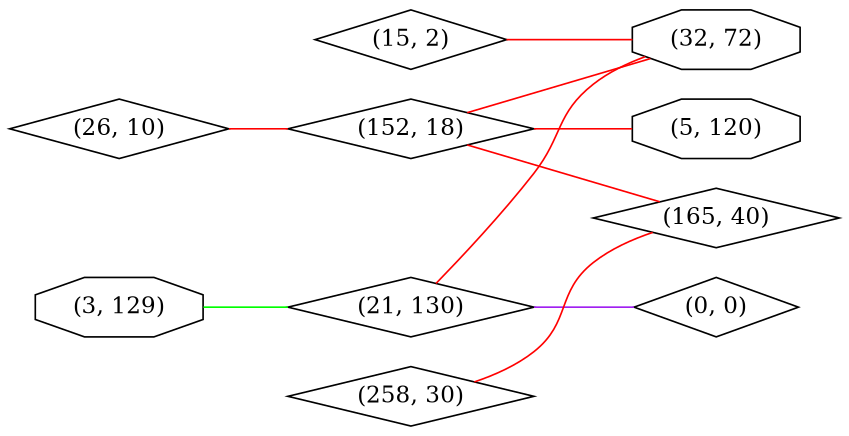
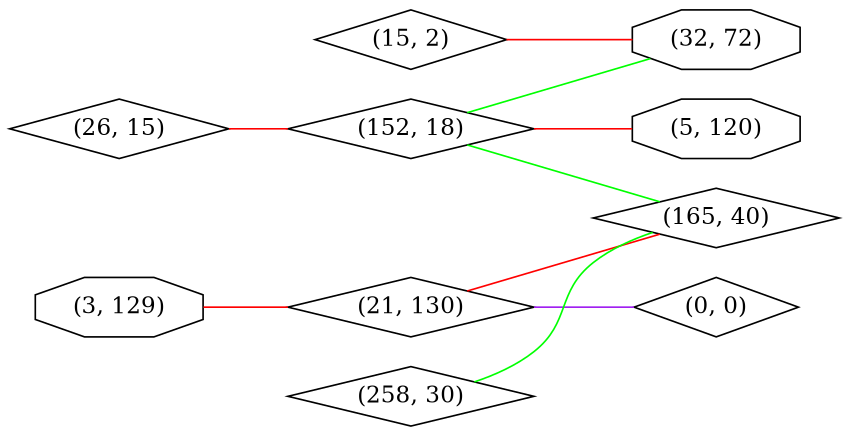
edge "(32, 72)" -- "(152, 18)": color red -> green
node "(26, 10)": label "(26, 10)" -> "(26, 15)"
edge "(152, 18)" -- "(165, 40)": color red -> green
edge "(32, 72)" -- "(21, 130)": now "(165, 40)" -- "(21, 130)"
edge "(3, 129)" -- "(21, 130)": color green -> red
edge "(165, 40)" -- "(258, 30)": color red -> green
